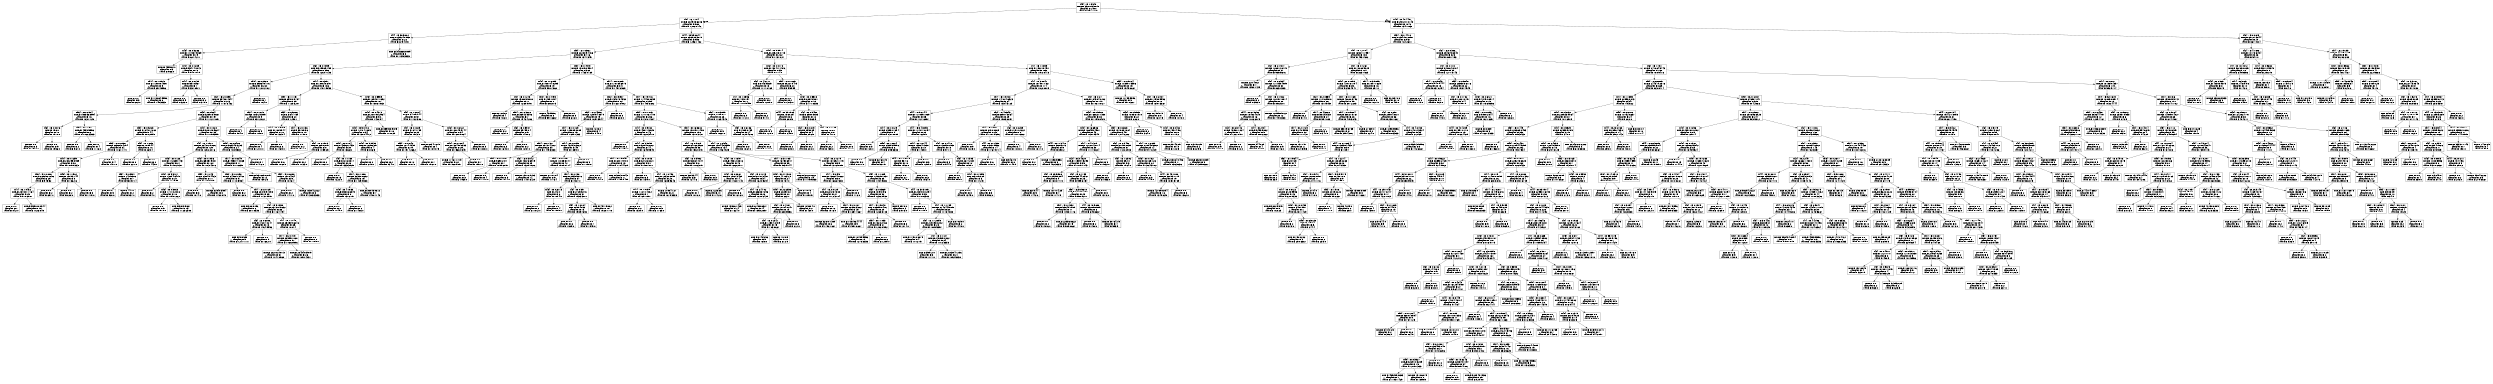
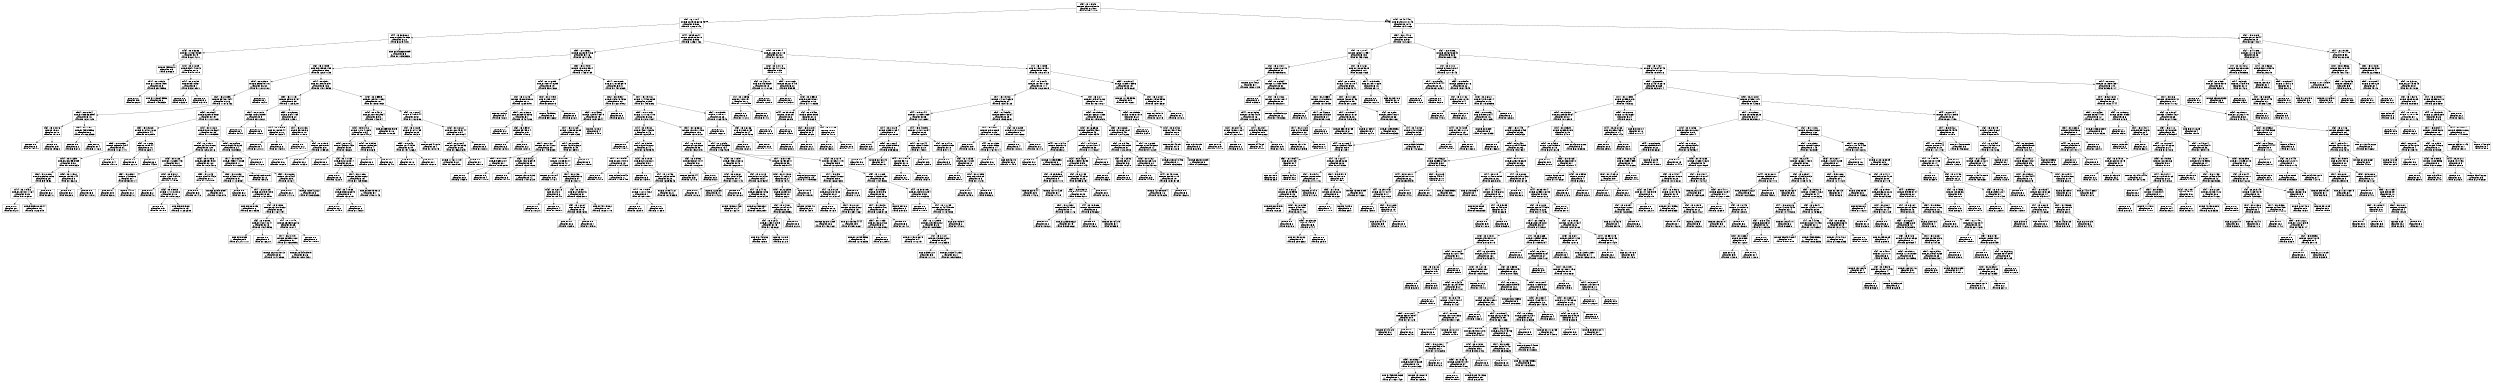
node "value = 192721.0 samples = 2 value = 628.0": label "value = 192721.0 samples = 2 value = 628.0" -> "mse = 192721.0 samples = 2 value = 628.0"
edge "X[5] <= 1.1502 mse = 190531.44 samples = 5 value = 1362.6" -> "mse = 0.0 samples = 2 value = 657.0": now "X[6] <= 0.0006 mse = 269256.1696 samples = 25 value = 945.52" -> "mse = 0.0 samples = 2 value = 657.0"
